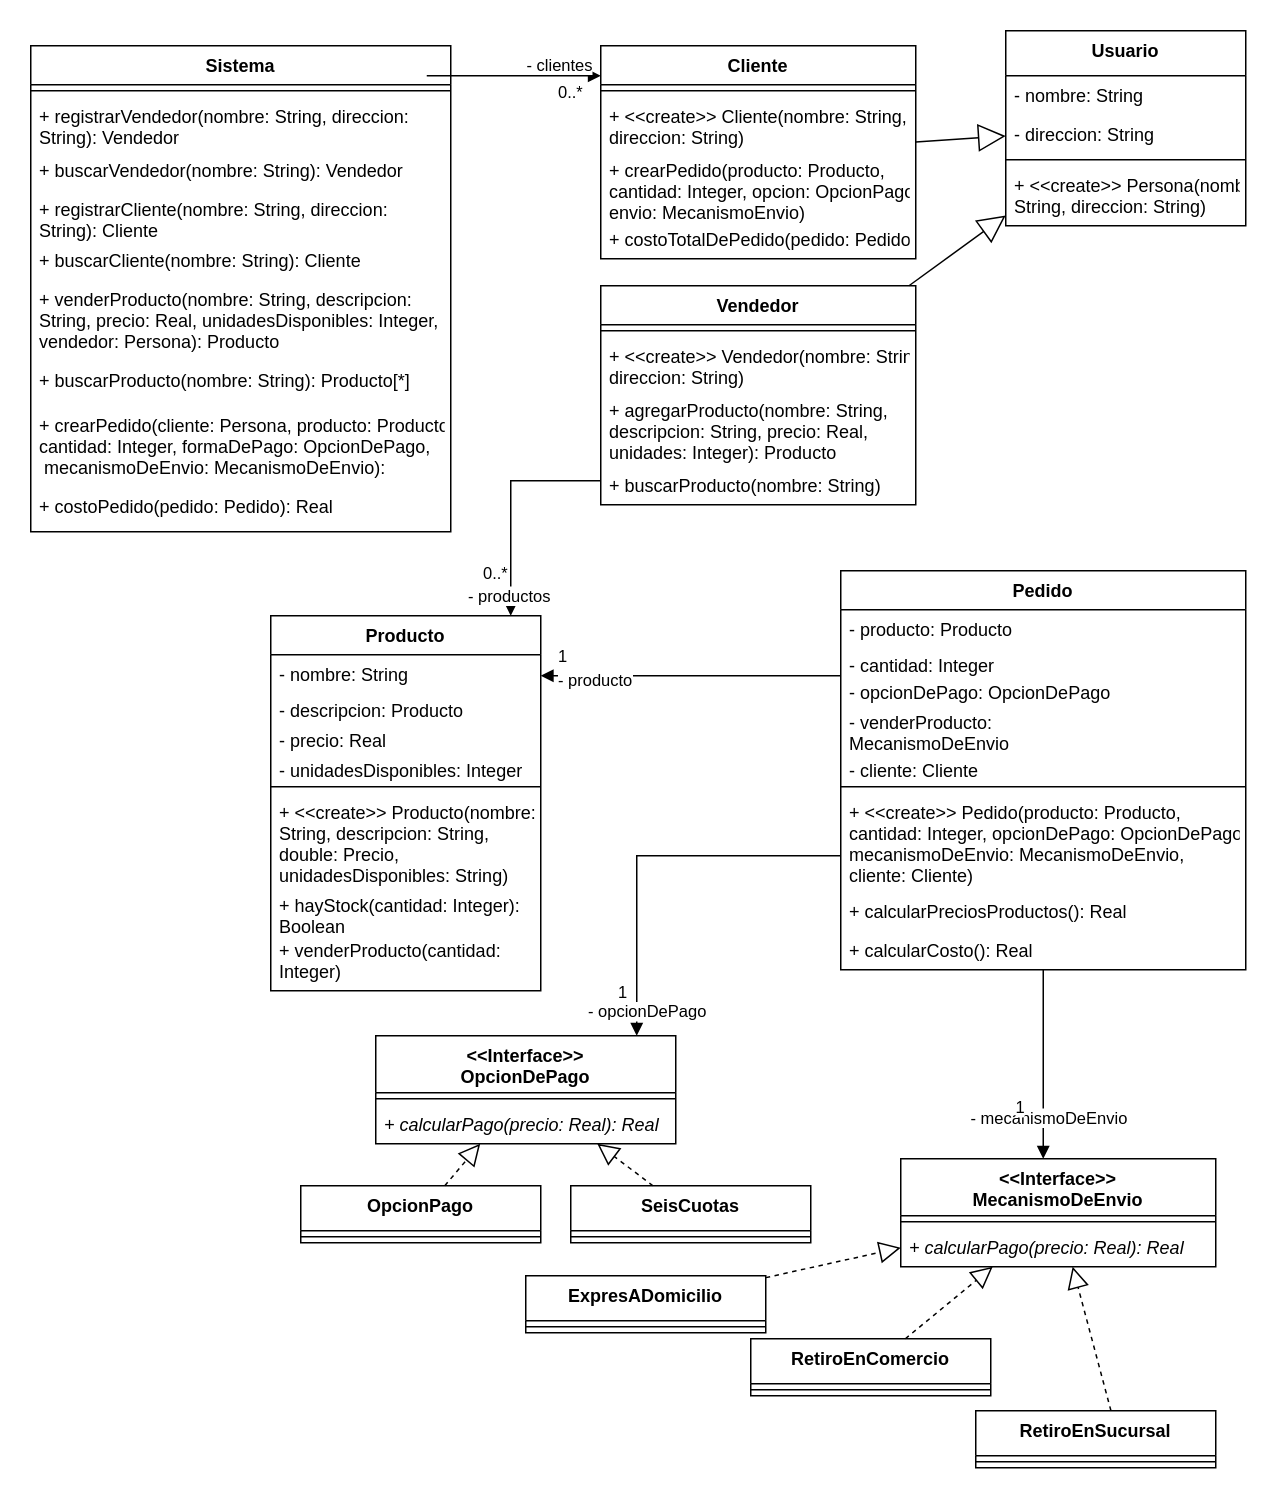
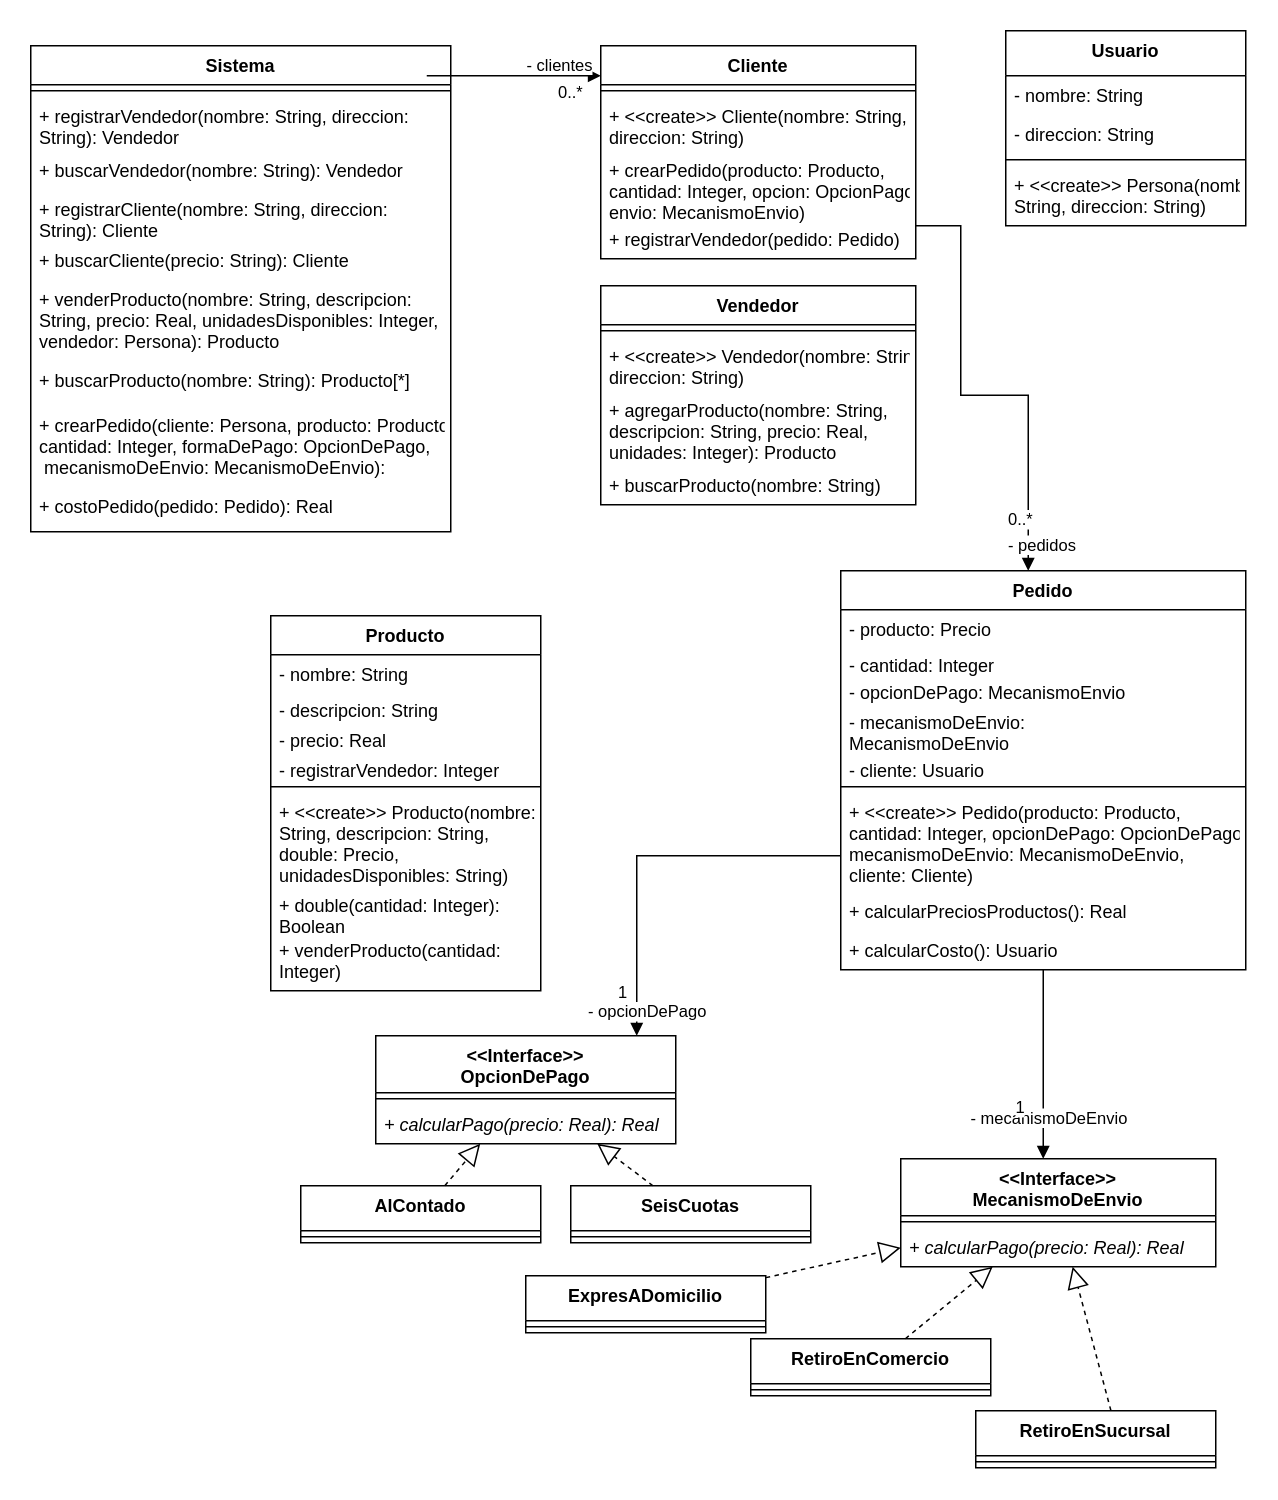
edge "Cliente" -> "Usuario": removed
node "+ costoTotalDePedido(pedido: Pedido)": label "+ costoTotalDePedido(pedido: Pedido)" -> "+ registrarVendedor(pedido: Pedido)"
edge "Vendedor" -> "Usuario": removed
node "+ buscarCliente(nombre: String): Cliente": label "+ buscarCliente(nombre: String): Cliente" -> "+ buscarCliente(precio: String): Cliente"
edge "Cliente" -> "Pedido": added, labels "0..*", "- pedidos"
edge "Vendedor" -> "Producto": removed, labels "0..*", "- productos"
node "- producto: Producto": label "- producto: Producto" -> "- producto: Precio"
edge "Pedido" -> "Producto": removed, labels "1", "- producto"
node "- opcionDePago: OpcionDePago": label "- opcionDePago: OpcionDePago" -> "- opcionDePago: MecanismoEnvio"
node "- descripcion: Producto": label "- descripcion: Producto" -> "- descripcion: String"
node "- venderProducto: MecanismoDeEnvio": label "- venderProducto: MecanismoDeEnvio" -> "- mecanismoDeEnvio: MecanismoDeEnvio"
node "- unidadesDisponibles: Integer": label "- unidadesDisponibles: Integer" -> "- registrarVendedor: Integer"
node "- cliente: Cliente": label "- cliente: Cliente" -> "- cliente: Usuario"
node "+ hayStock(cantidad: Integer): Boolean": label "+ hayStock(cantidad: Integer): Boolean" -> "+ double(cantidad: Integer): Boolean"
node "+ calcularCosto(): Real": label "+ calcularCosto(): Real" -> "+ calcularCosto(): Usuario"
node "OpcionPago": label "OpcionPago" -> "AlContado"
